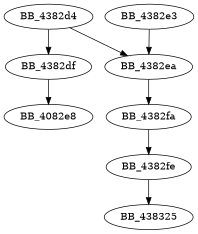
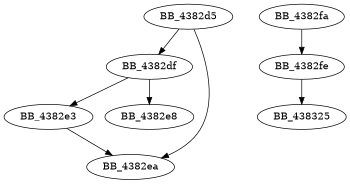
node "BB_4382d4": label "BB_4382d4" -> "BB_4382d5"
edge "BB_4382ea" -> "BB_4382fa": removed
edge "BB_4382df" -> "BB_4382e3": added
node "BB_4082e8": label "BB_4082e8" -> "BB_4382e8"
